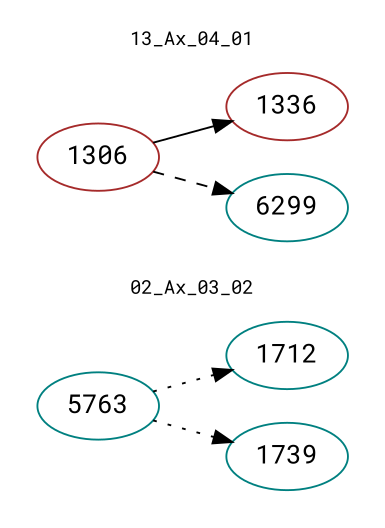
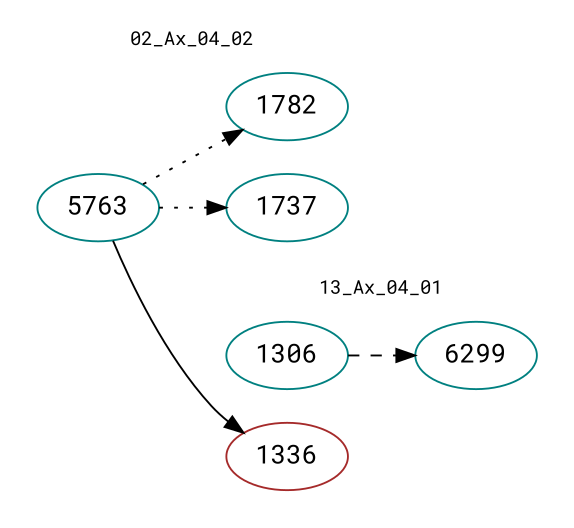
edge "1306" -> "1336": now "5763" -> "1336"
node "1306": color brown -> teal
cluster "02_Ax_03_02": label "02_Ax_03_02" -> "02_Ax_04_02"
node "1712": label "1712" -> "1782"
node "1739": label "1739" -> "1737"
